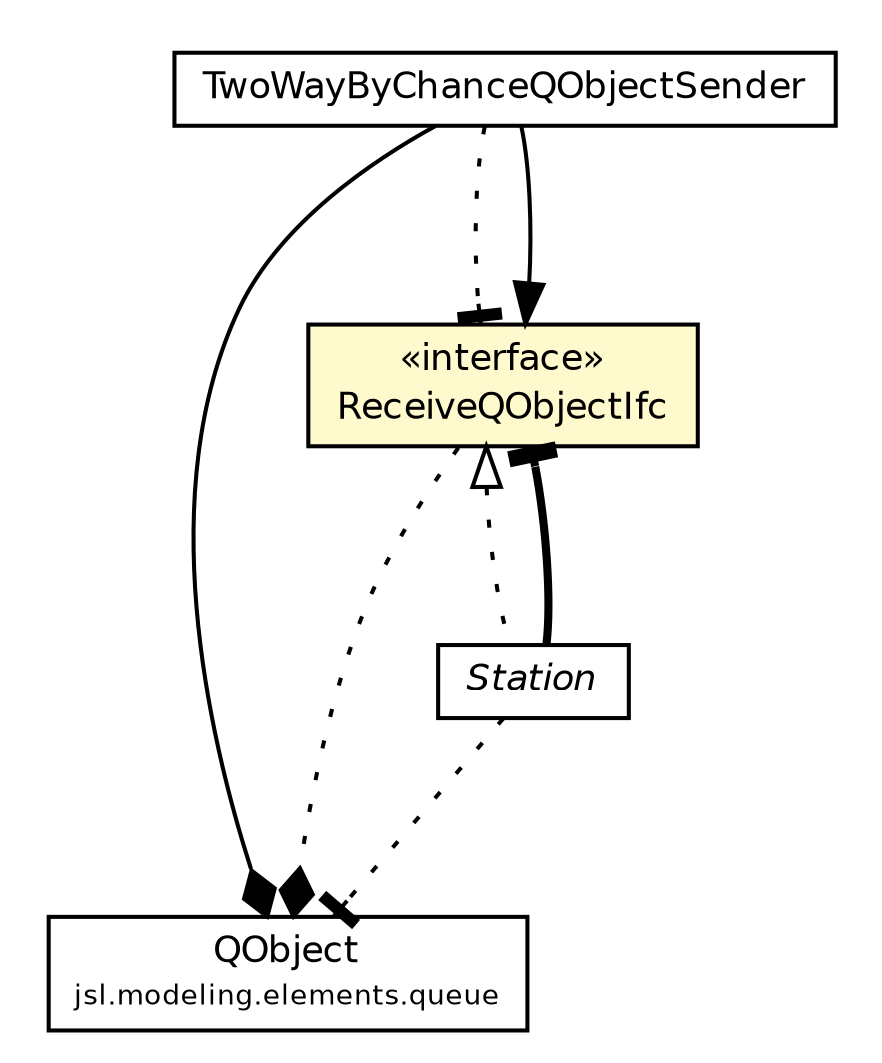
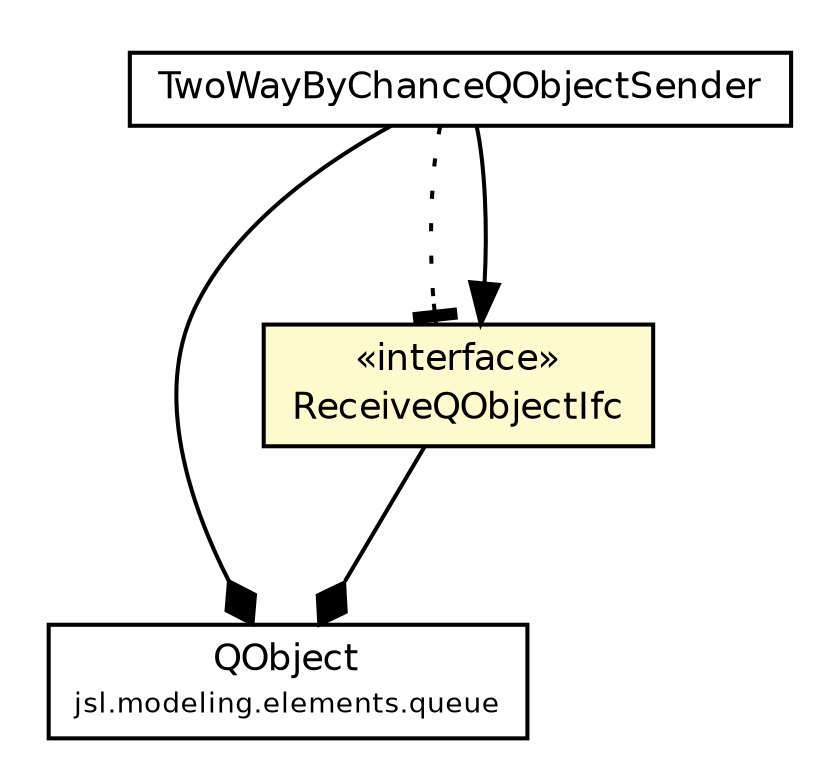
edge "ReceiveQObjectIfc" -> "QObject": style dotted -> solid
node "Station": removed
